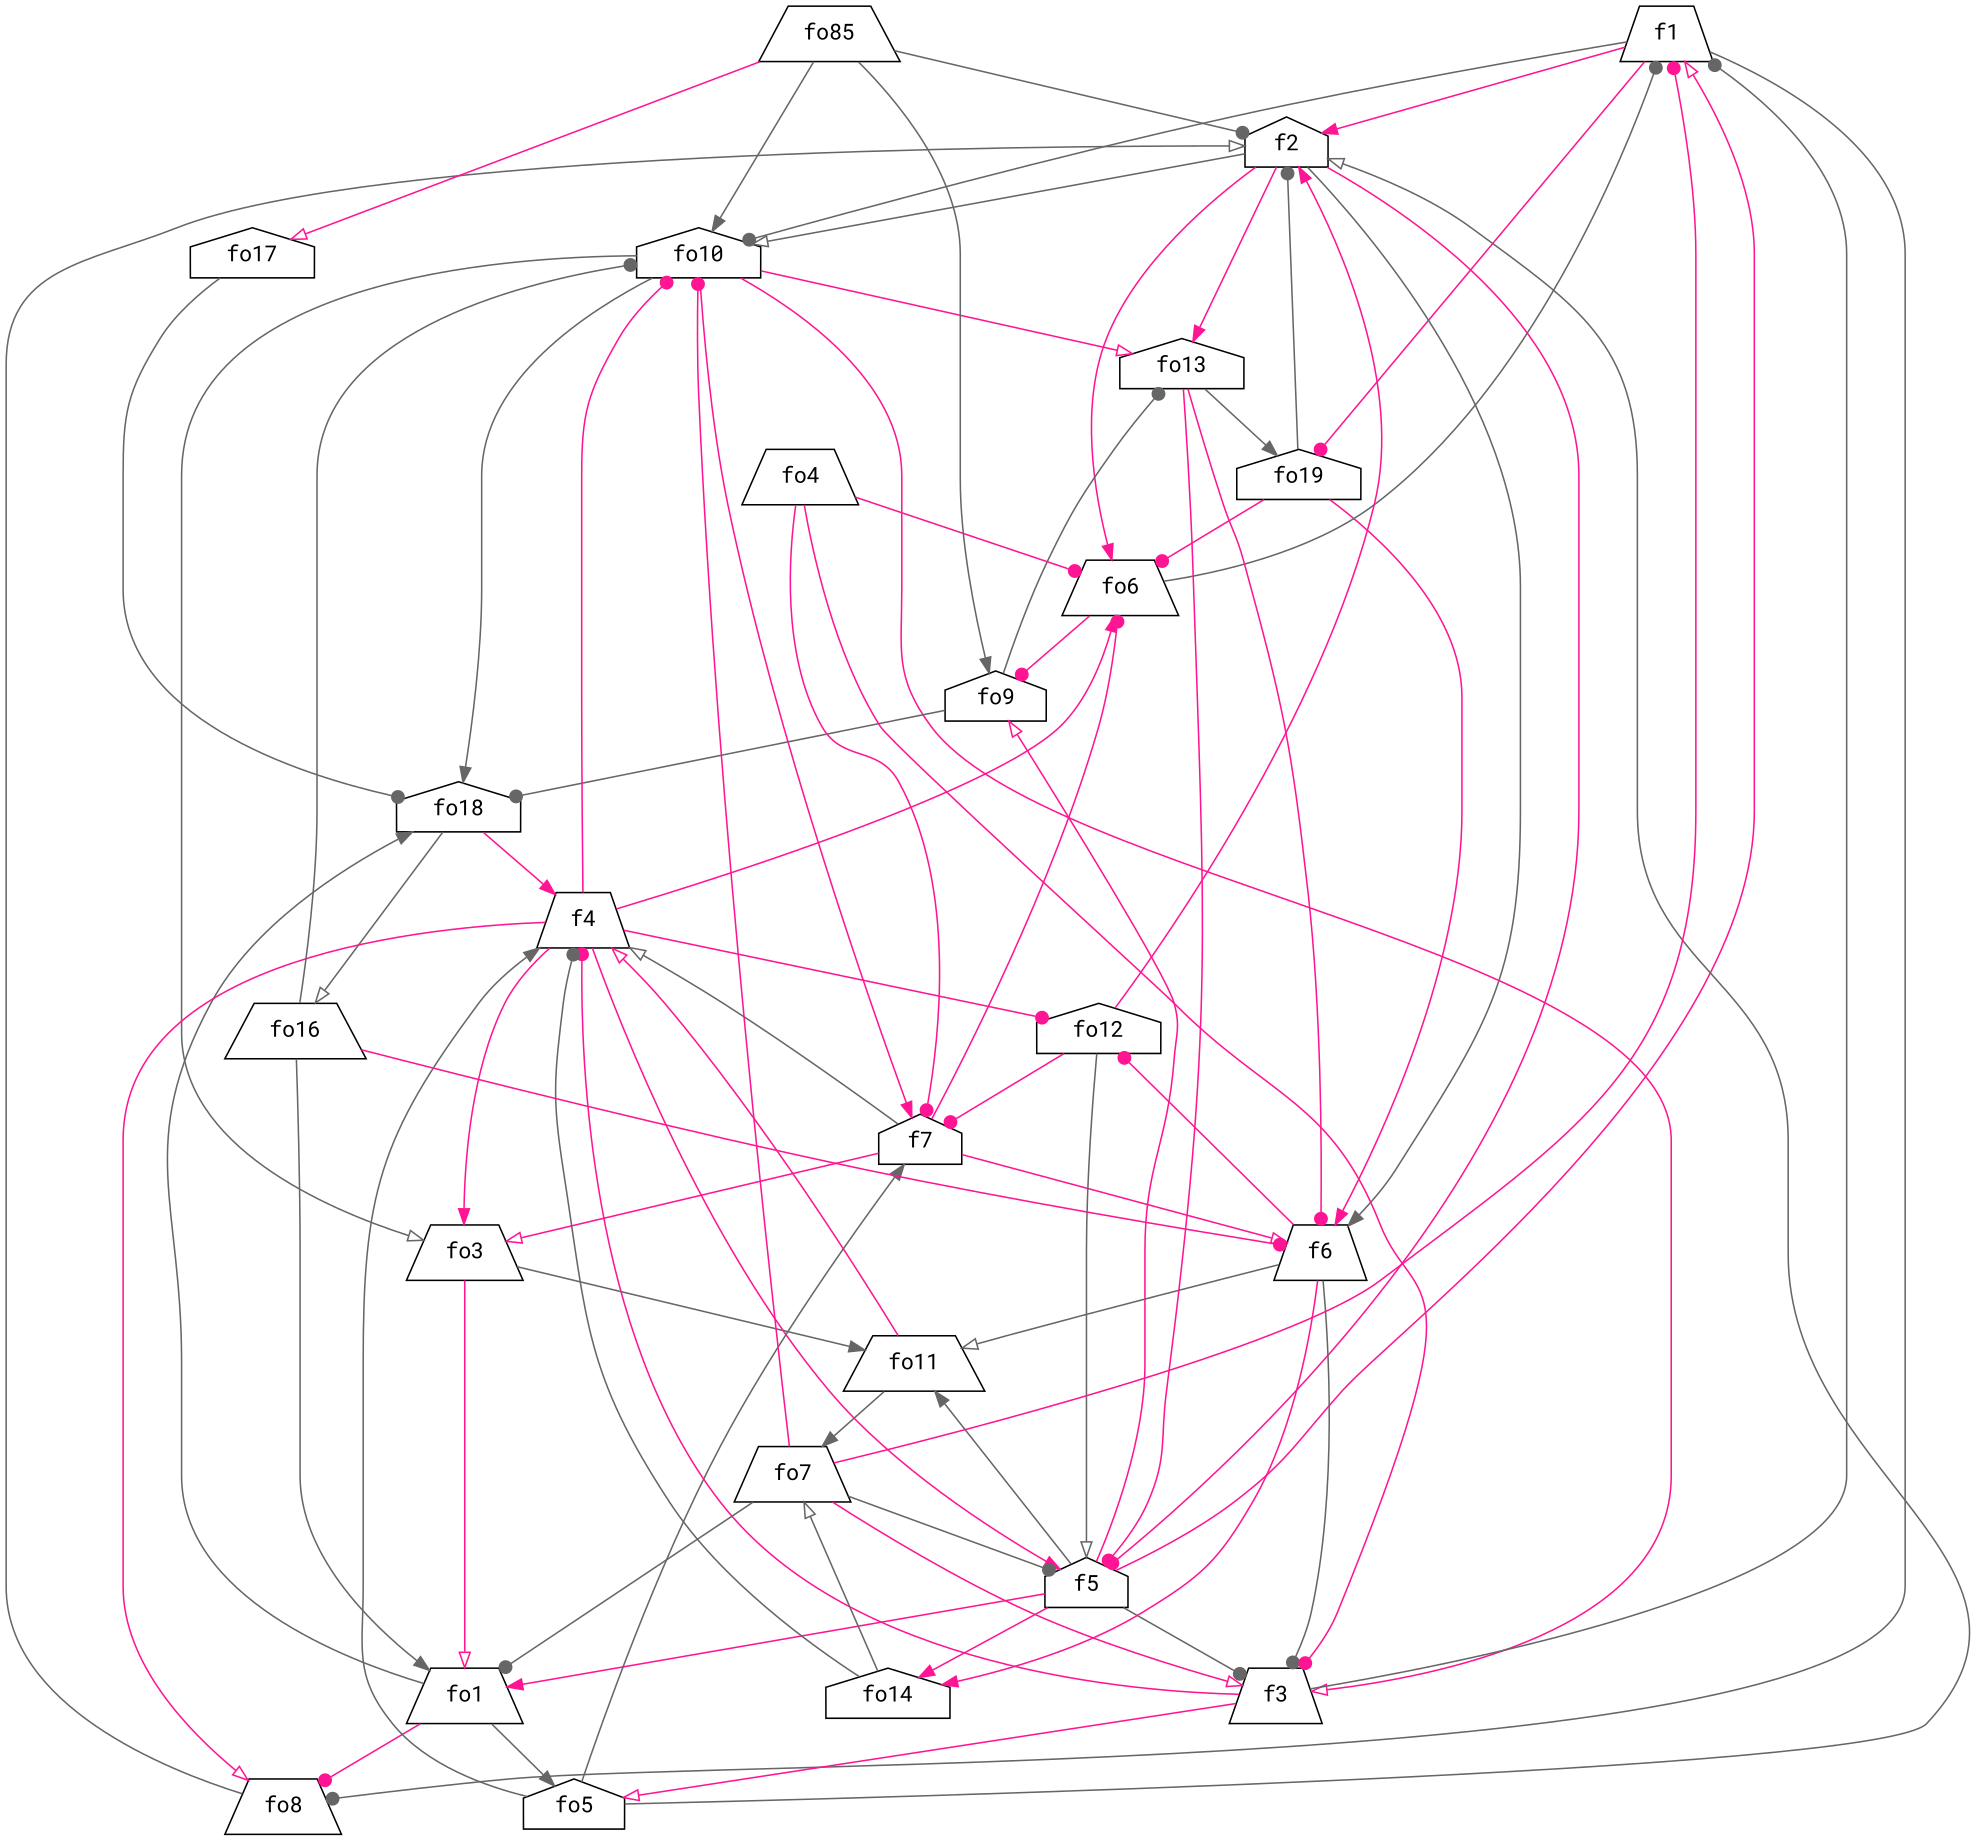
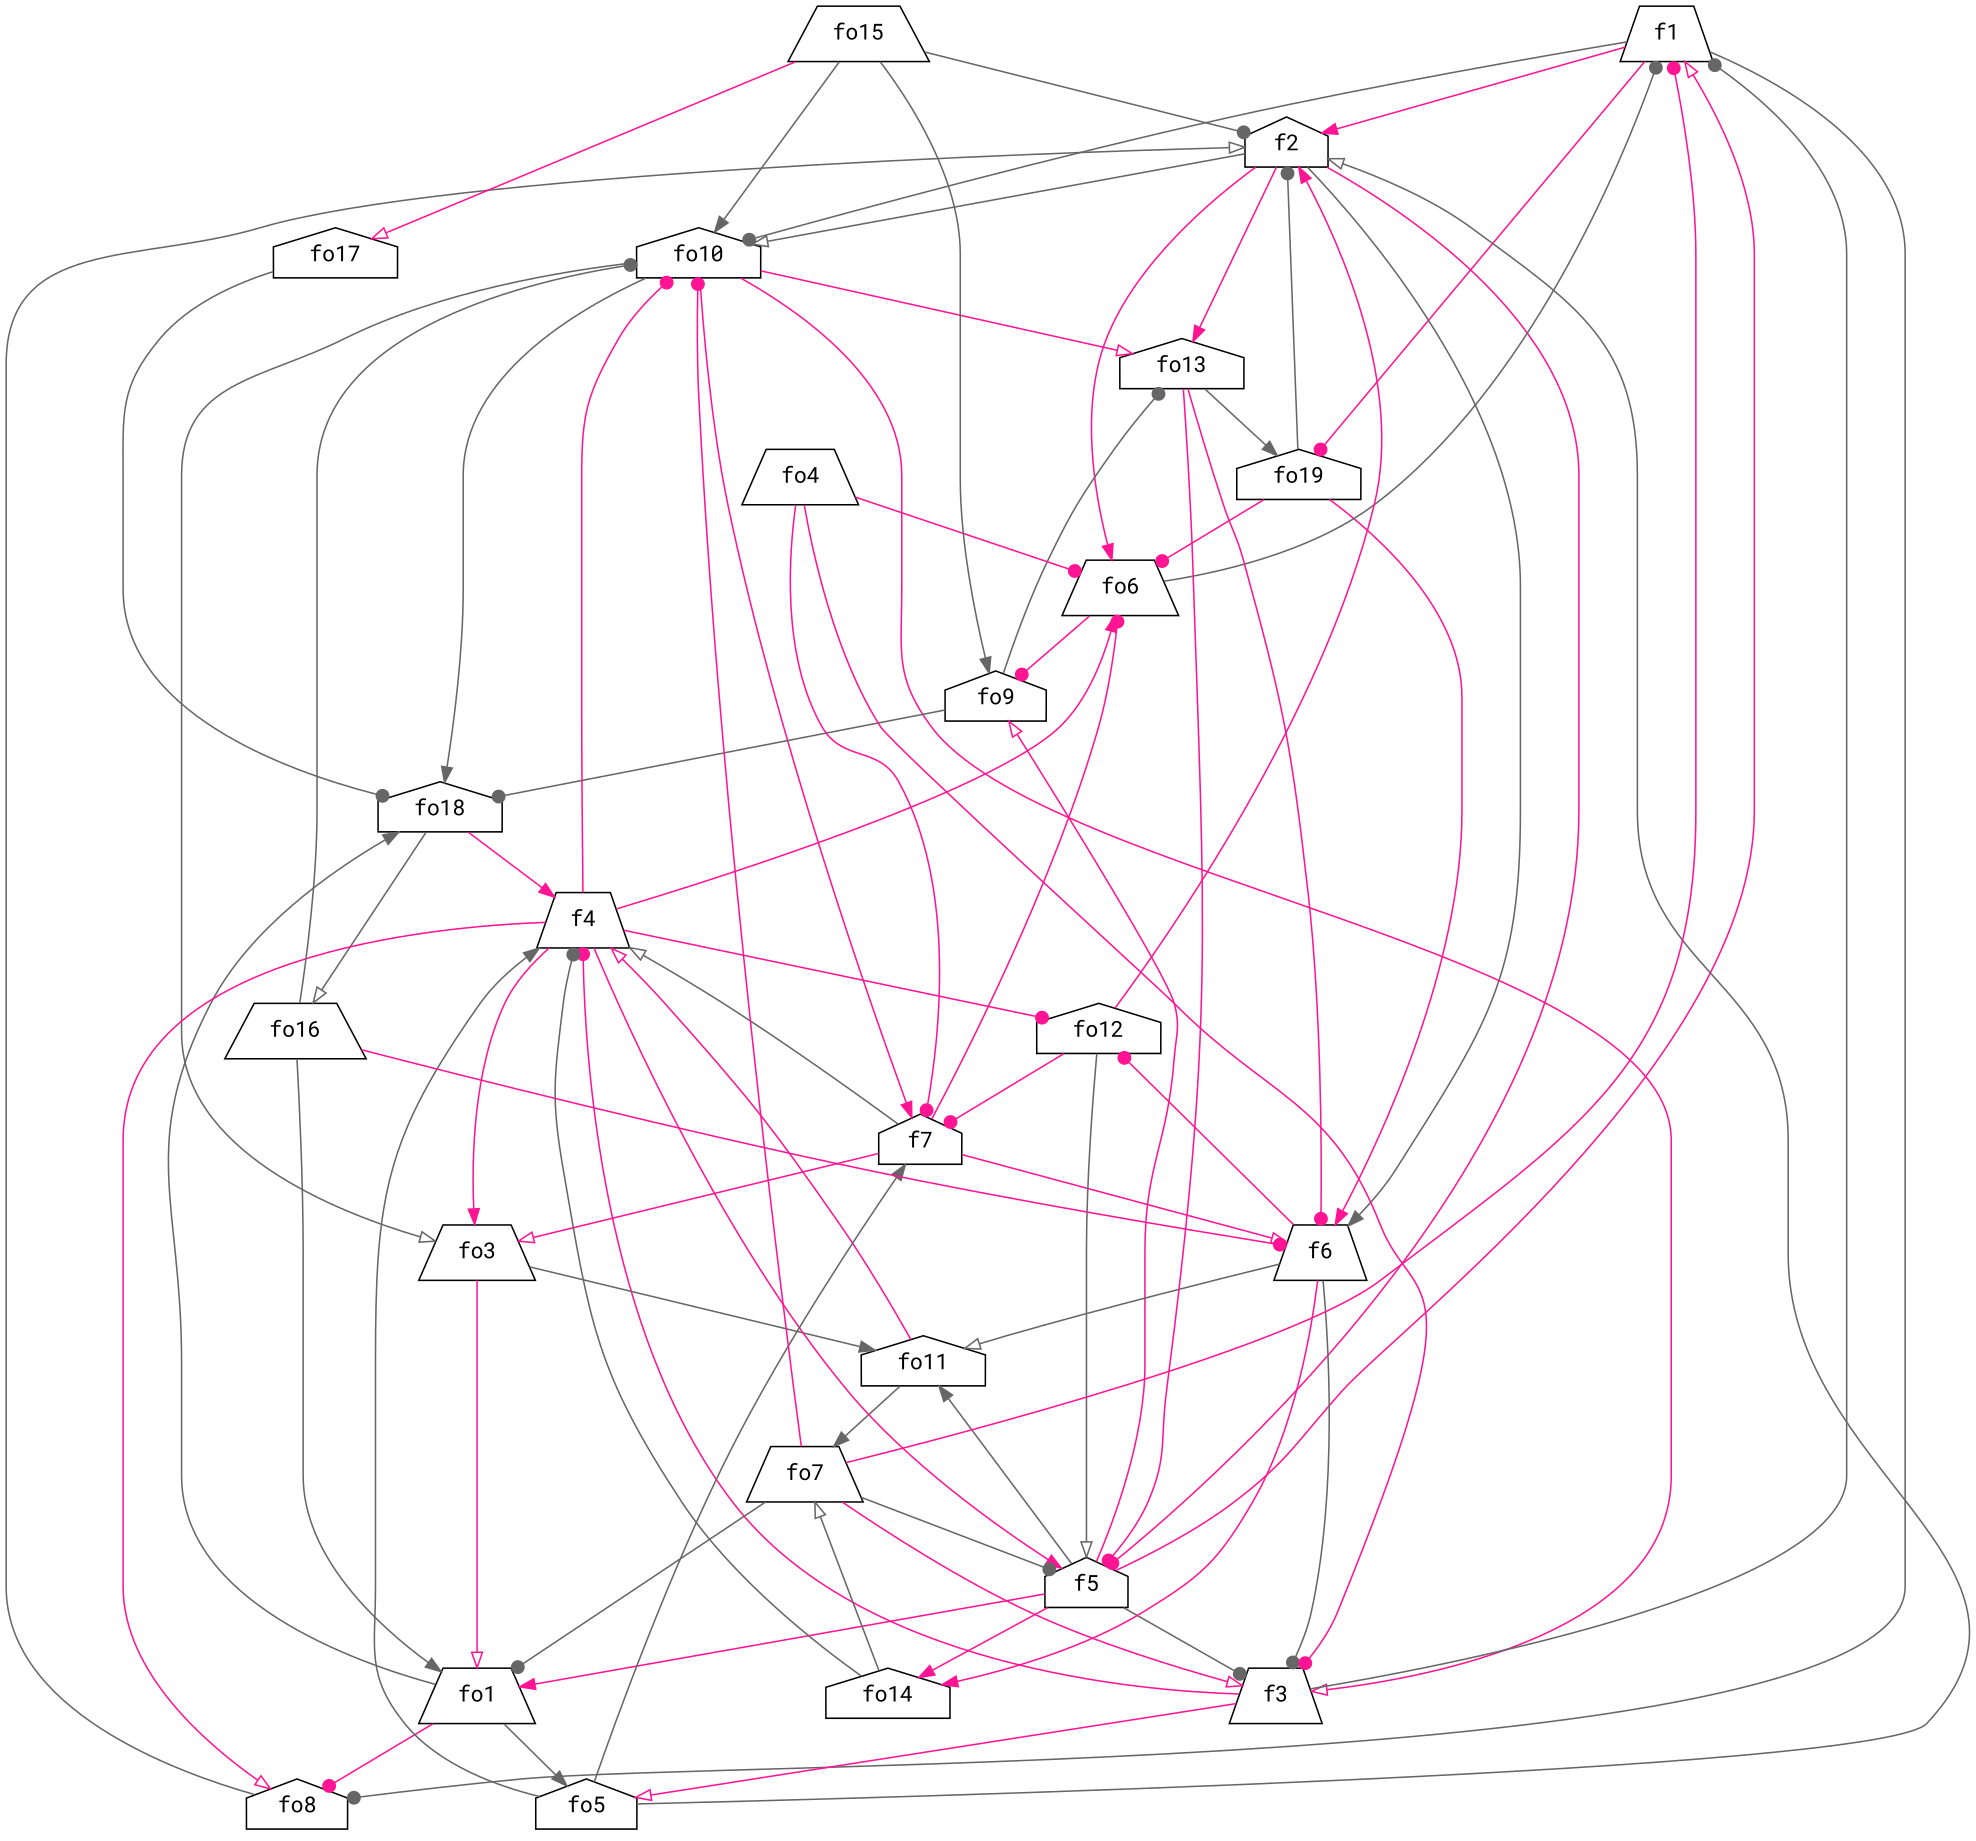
node "fo85": label "fo85" -> "fo15"
node "fo11": shape trapezium -> house
node "fo8": shape trapezium -> house
